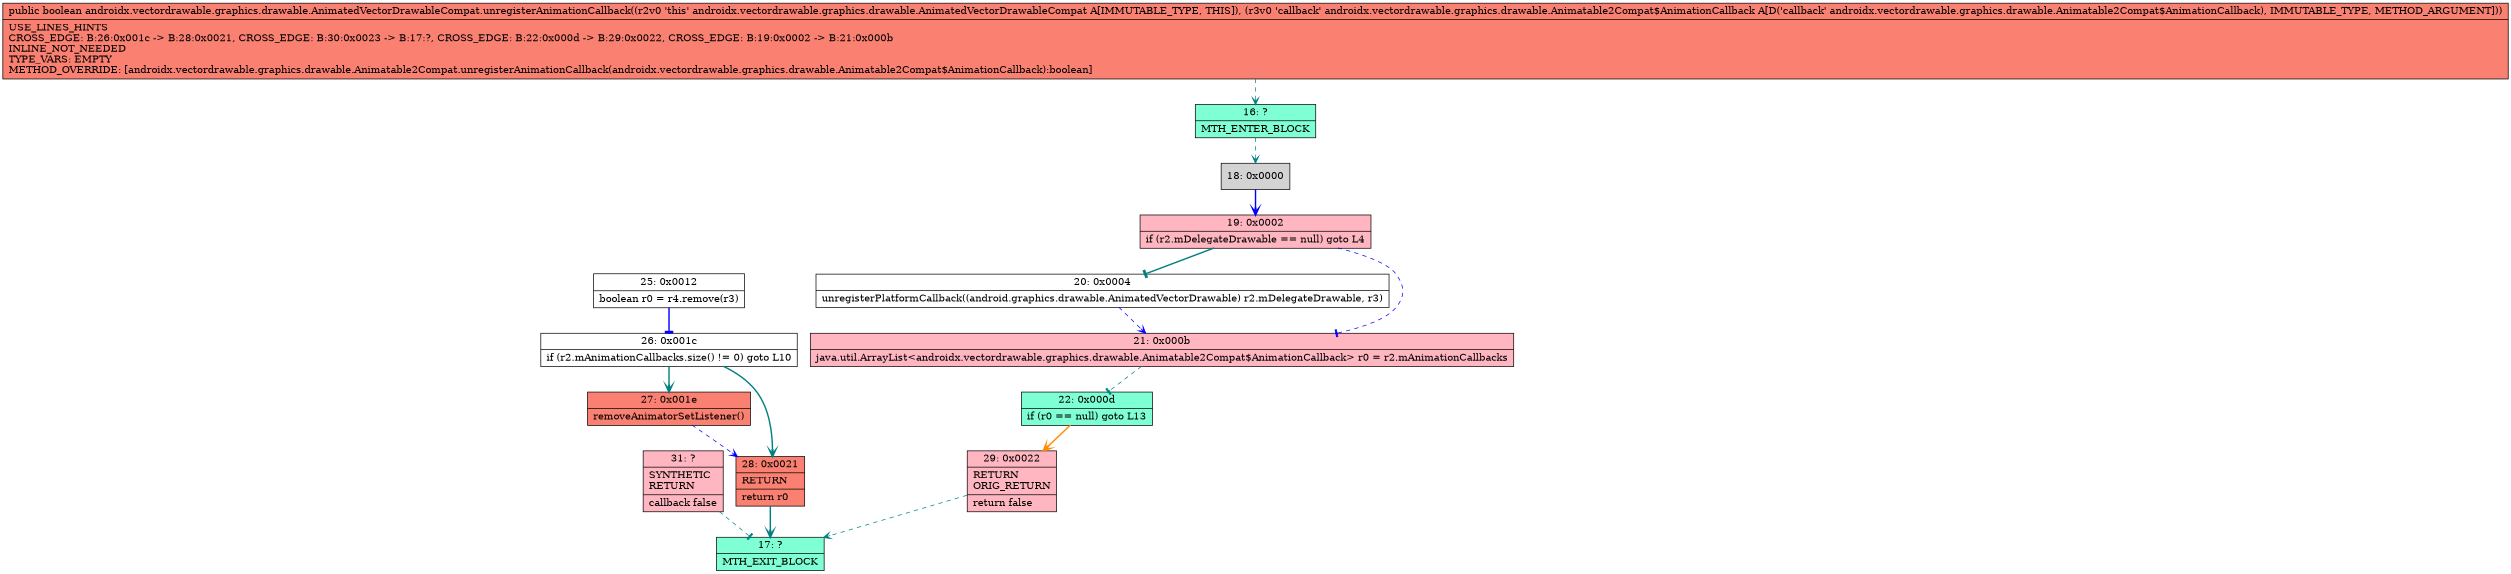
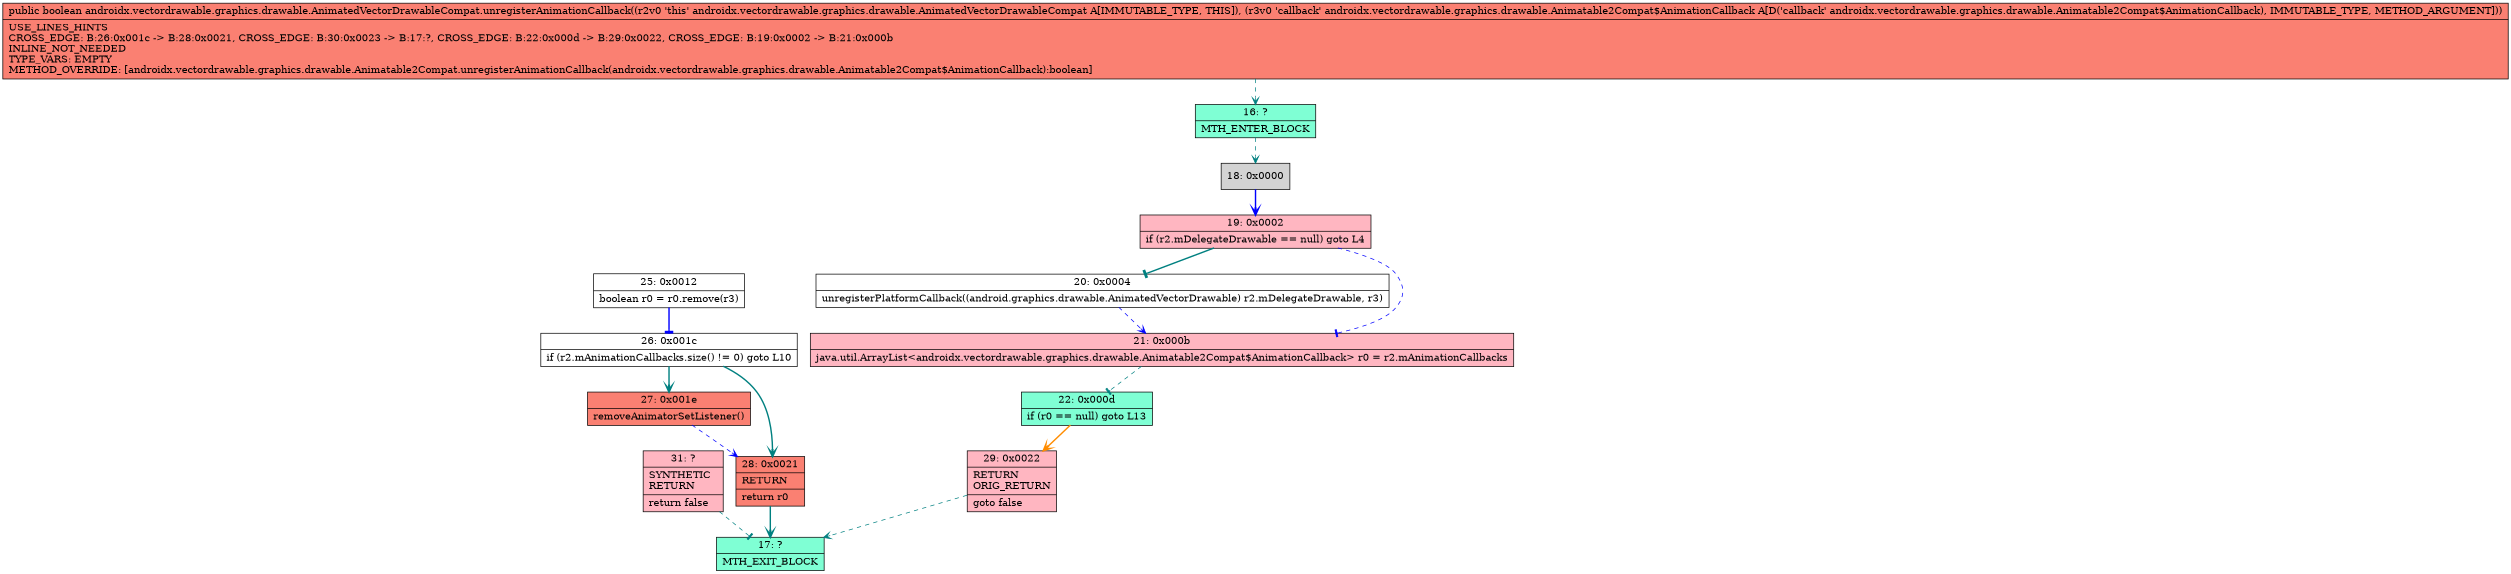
node "25: 0x0012": text "boolean r0 = r4.remove(r3)" -> "boolean r0 = r0.remove(r3)"
node "31: ?": text "callback false" -> "return false"
node "29: 0x0022": text "return false" -> "goto false"
